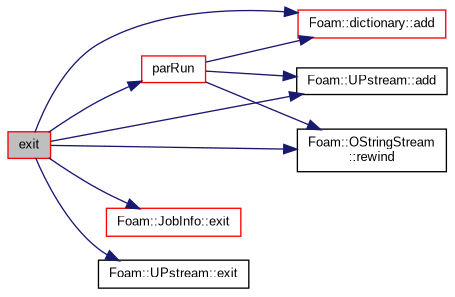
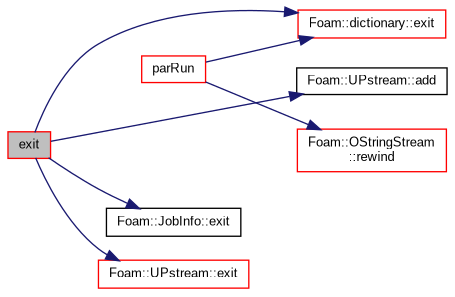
node "Foam::dictionary::add": label "Foam::dictionary::add" -> "Foam::dictionary::exit"
edge "parRun" -> "Foam::UPstream::add": removed
edge "exit" -> "parRun": removed
edge "exit" -> "Foam::OStringStream ::rewind": removed
node "Foam::OStringStream ::rewind": color black -> red
node "Foam::JobInfo::exit": color red -> black
node "Foam::UPstream::exit": color black -> red
